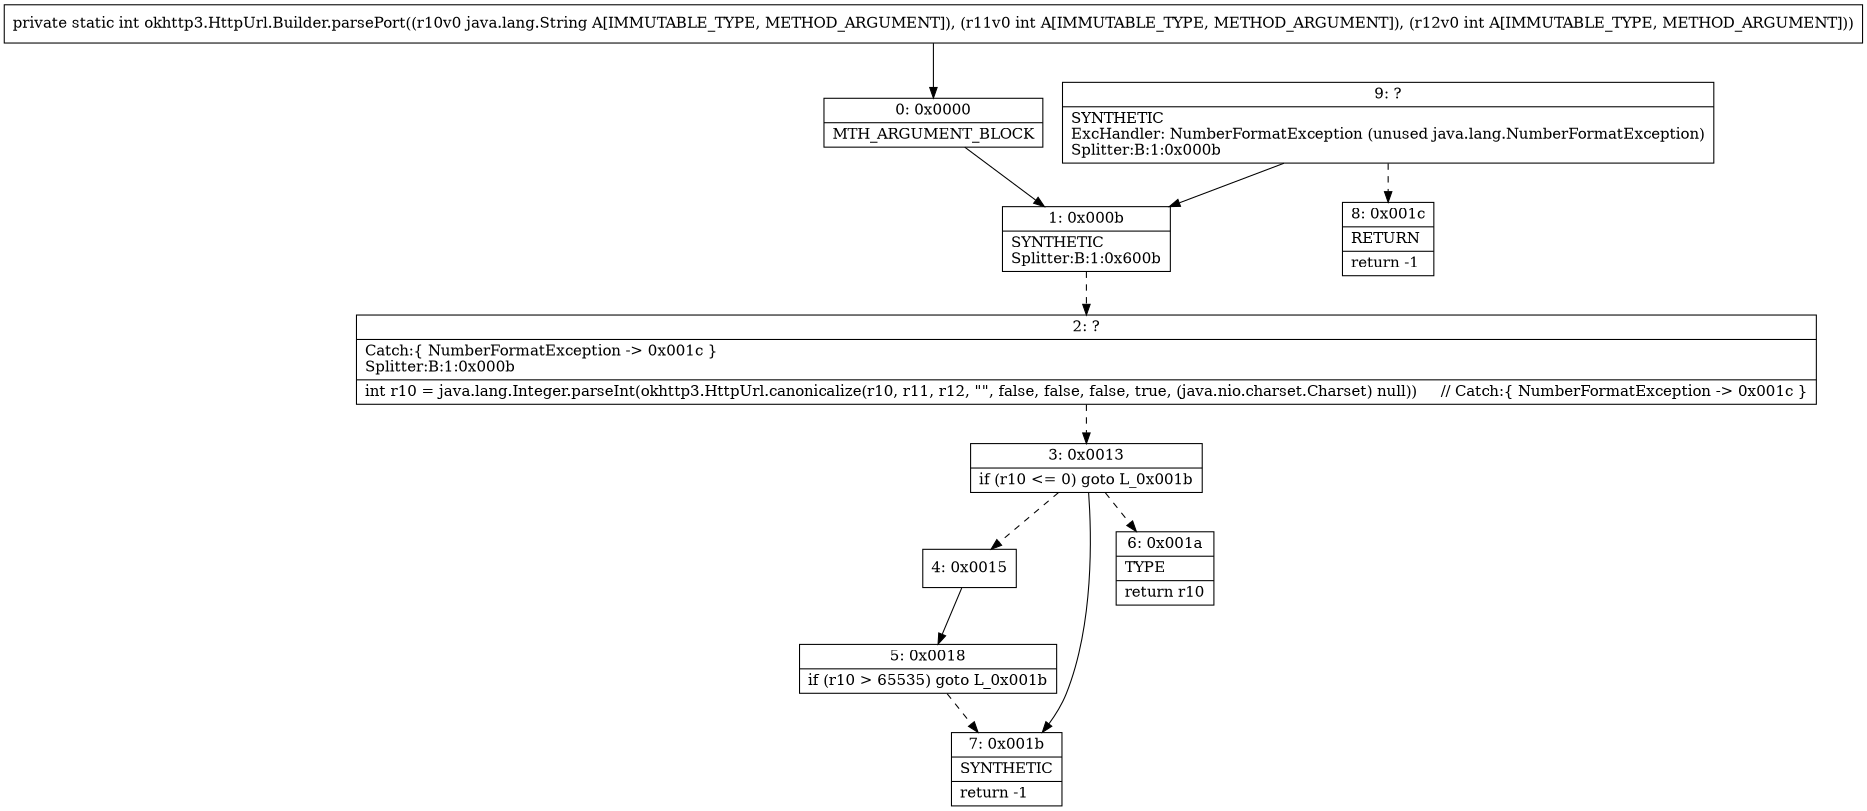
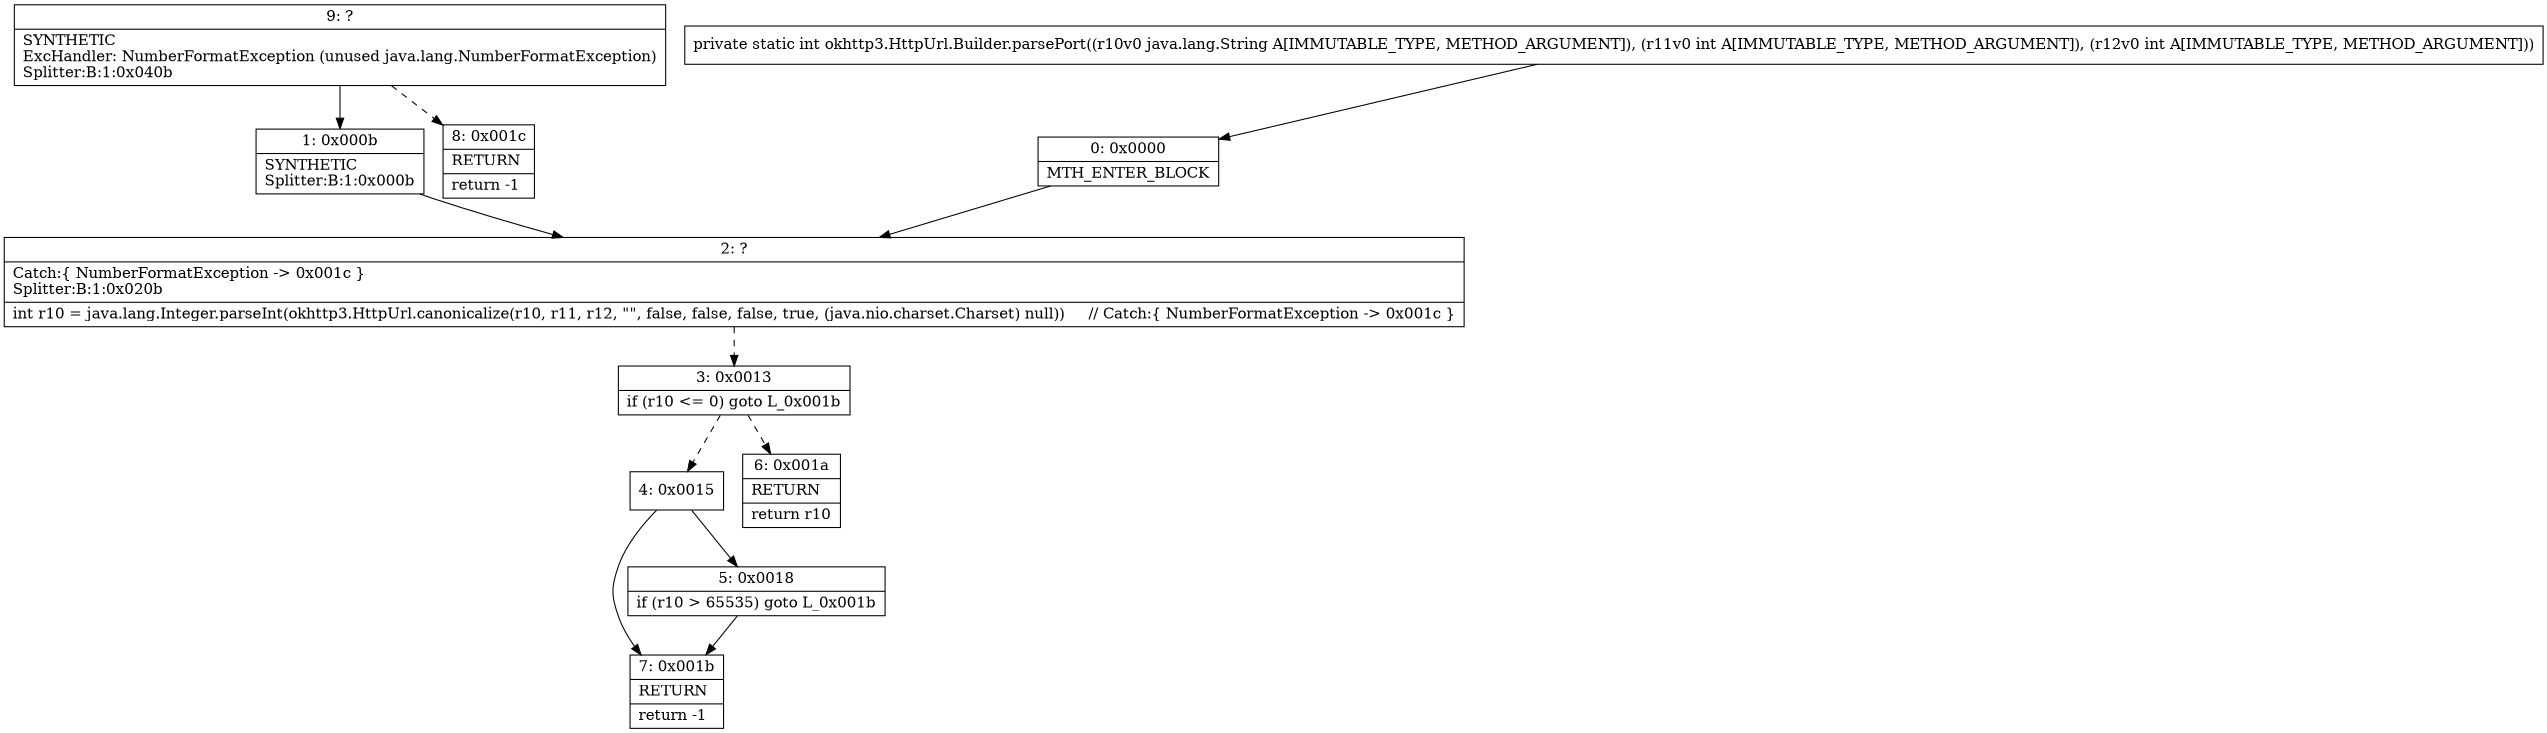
node "0: 0x0000": text "MTH_ARGUMENT_BLOCK" -> "MTH_ENTER_BLOCK"
node "9: ?": text "Splitter:B:1:0x000b" -> "Splitter:B:1:0x040b"
edge "0: 0x0000" -> "1: 0x000b": now "0: 0x0000" -> "2: ?"
node "1: 0x000b": text "Splitter:B:1:0x600b" -> "Splitter:B:1:0x000b"
edge "1: 0x000b" -> "2: ?": style dashed -> solid
node "2: ?": text "Splitter:B:1:0x000b" -> "Splitter:B:1:0x020b"
node "6: 0x001a": text "TYPE" -> "RETURN"
edge "3: 0x0013" -> "7: 0x001b": now "4: 0x0015" -> "7: 0x001b"
edge "5: 0x0018" -> "7: 0x001b": style dashed -> solid
node "7: 0x001b": text "SYNTHETIC" -> "RETURN"
